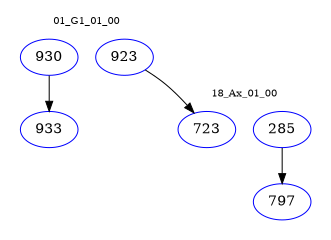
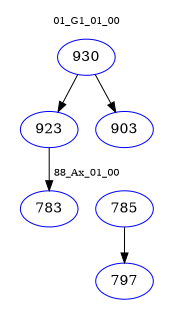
edge "930" -> "923": added
cluster "18_Ax_01_00": label "18_Ax_01_00" -> "88_Ax_01_00"
node "933": label "933" -> "903"
node "723": label "723" -> "783"
node "285": label "285" -> "785"
